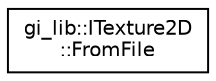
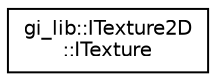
node "gi_lib::ITexture2D ::FromFile": label "gi_lib::ITexture2D ::FromFile" -> "gi_lib::ITexture2D ::ITexture"
